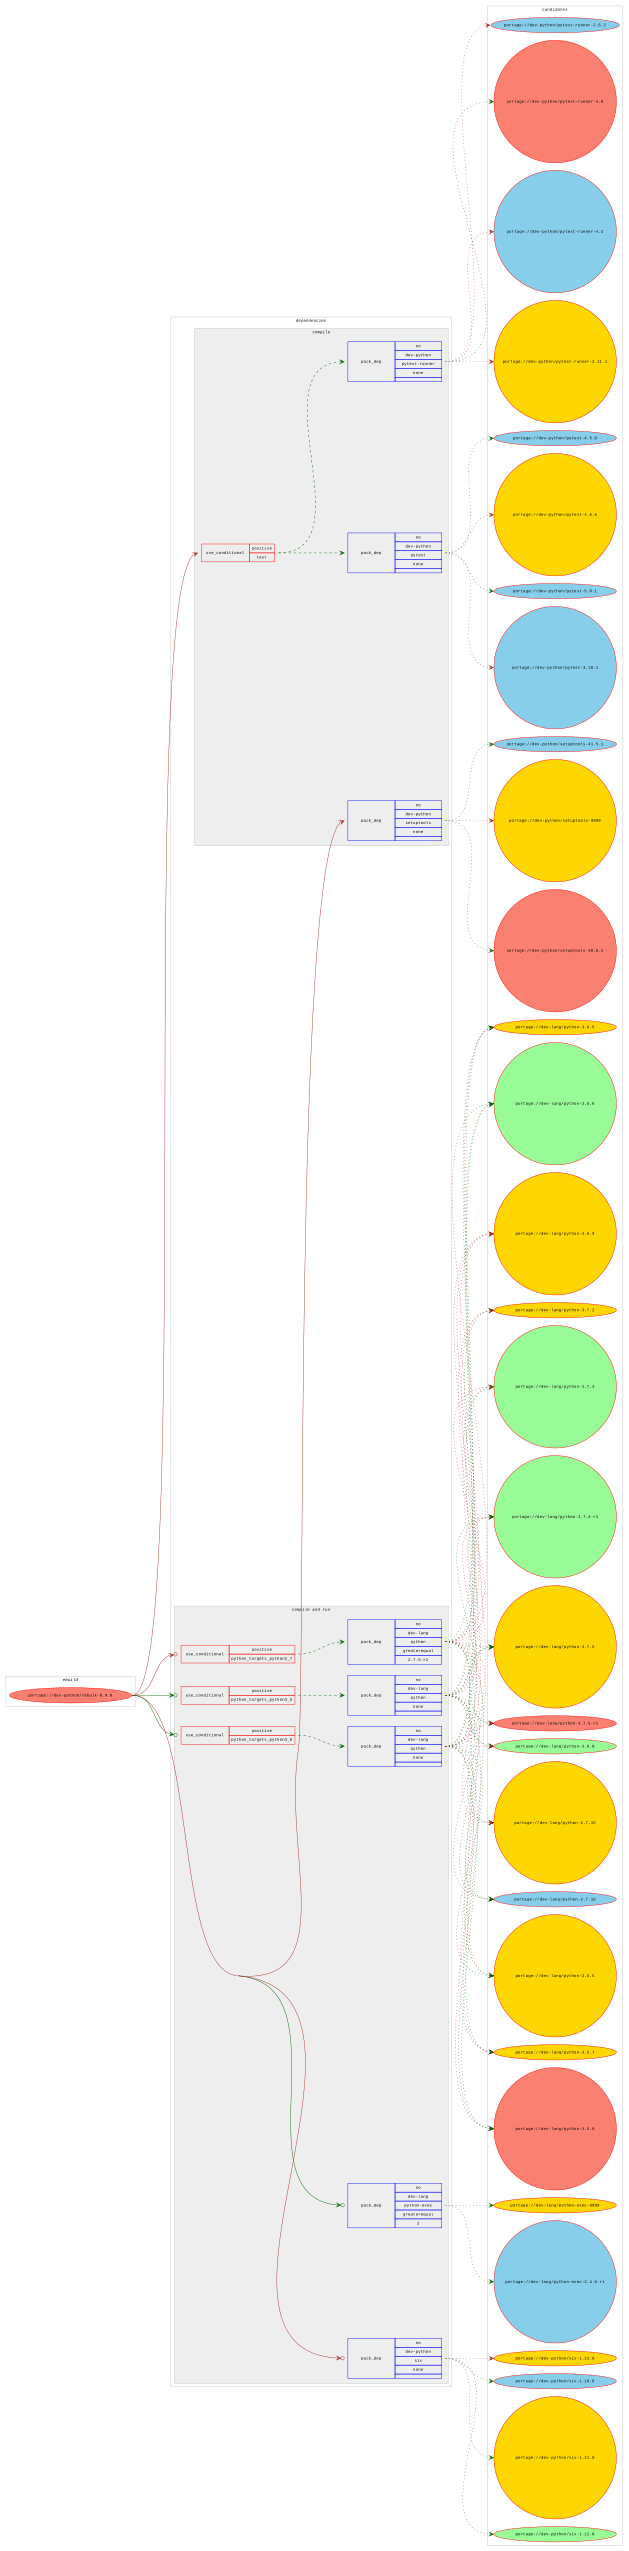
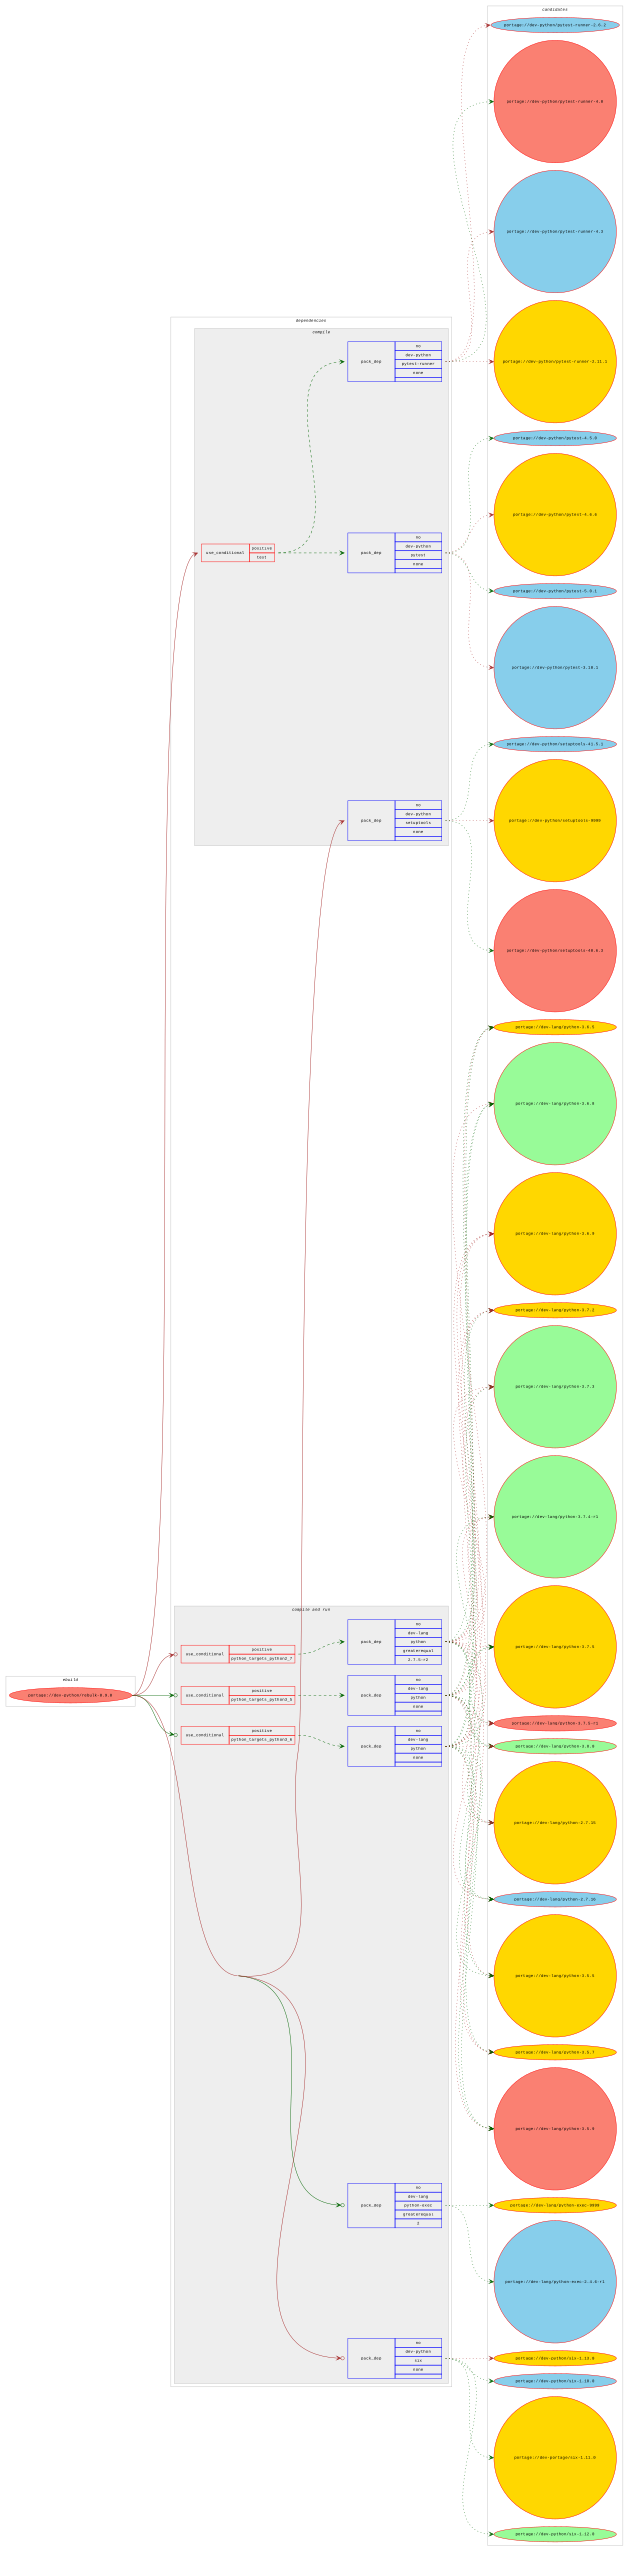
node "portage://dev-python/six-1.11.0": label "portage://dev-python/six-1.11.0" -> "portage://dev-portage/six-1.11.0"
